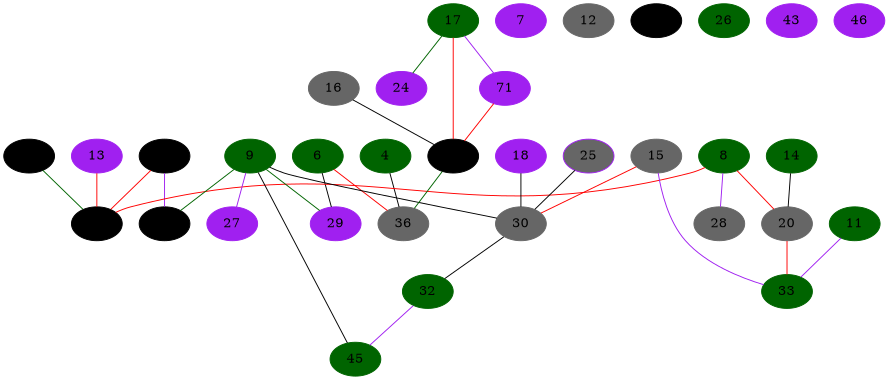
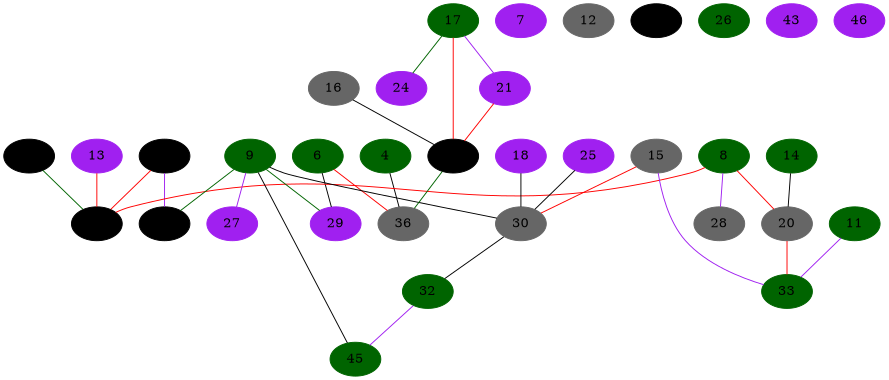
node "71": label "71" -> "21"
node "25": fillcolor gray40 -> purple
